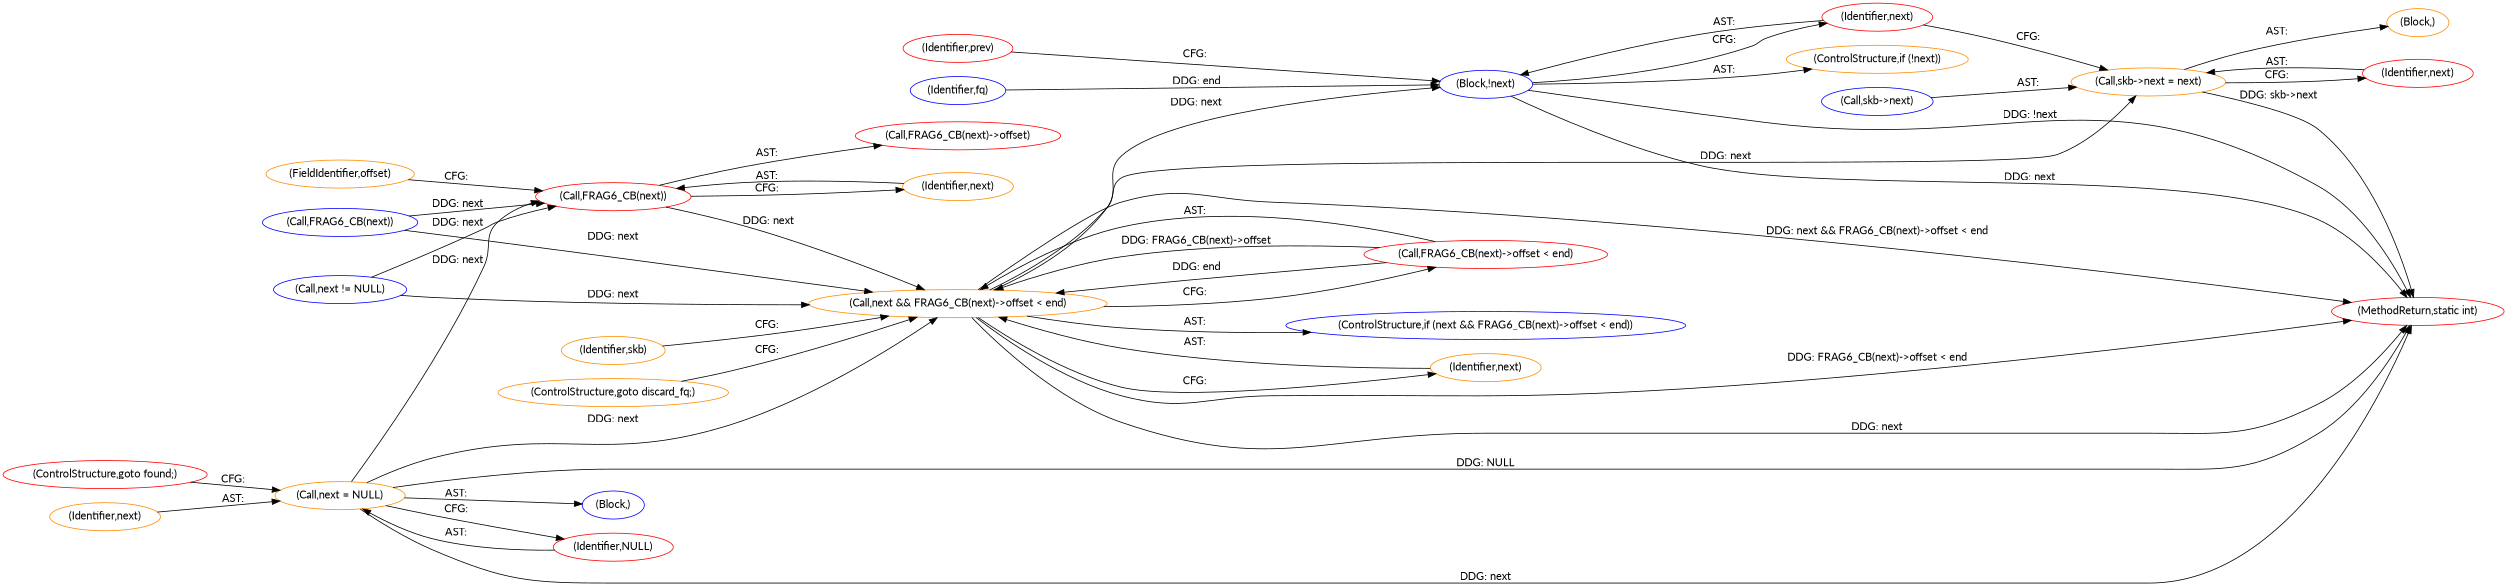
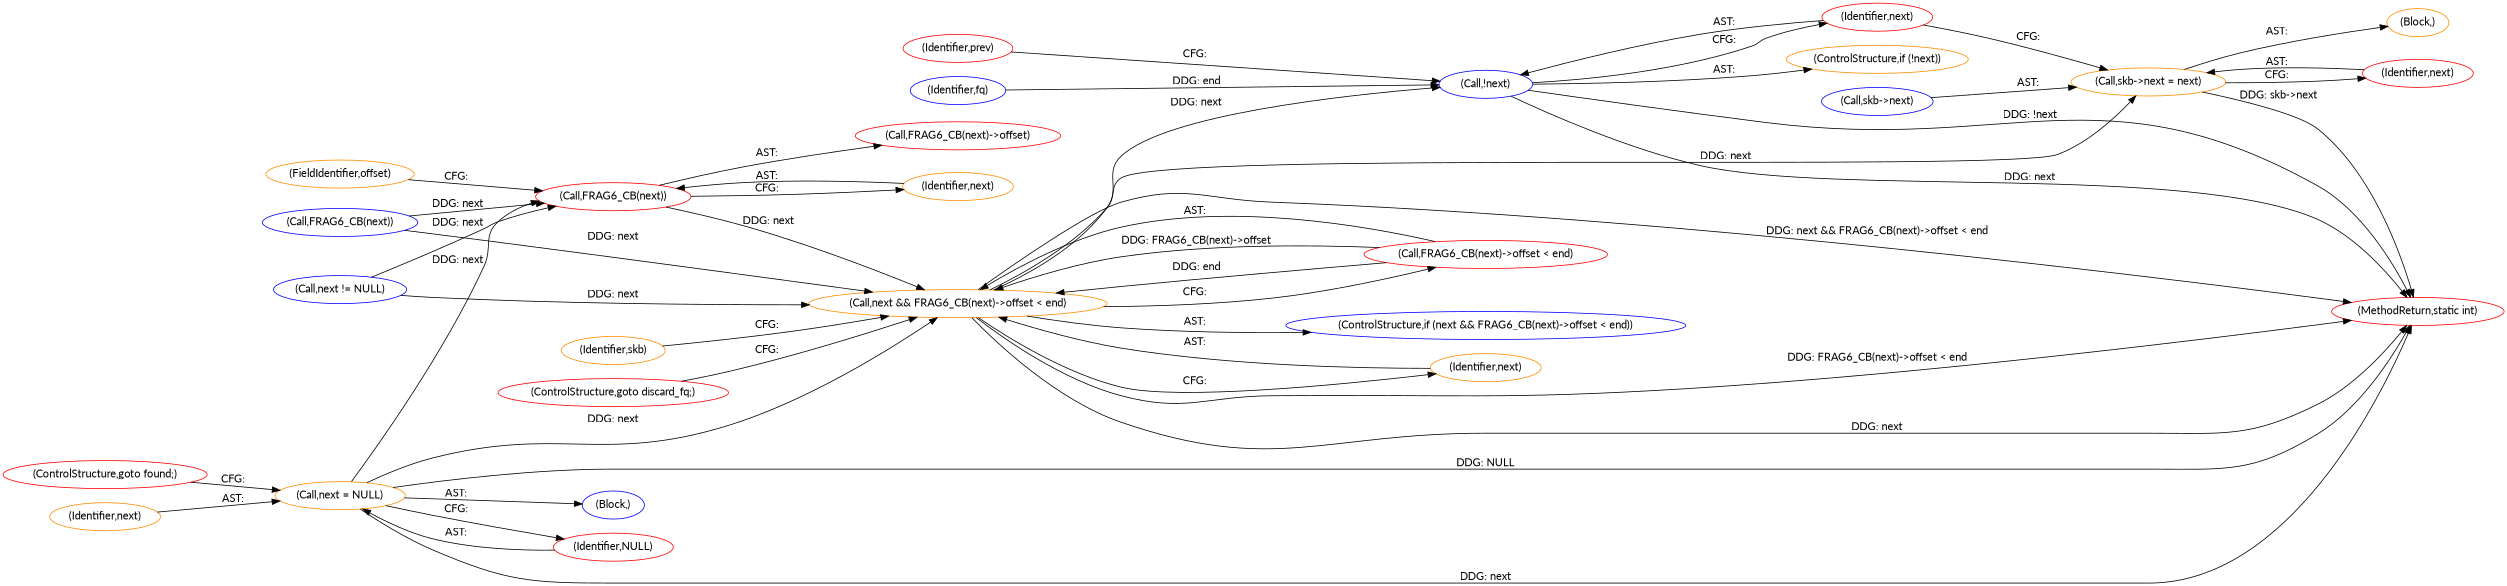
node "(Block,!next)": label "(Block,!next)" -> "(Call,!next)"
node "(ControlStructure,goto discard_fq;)": color darkorange -> red
